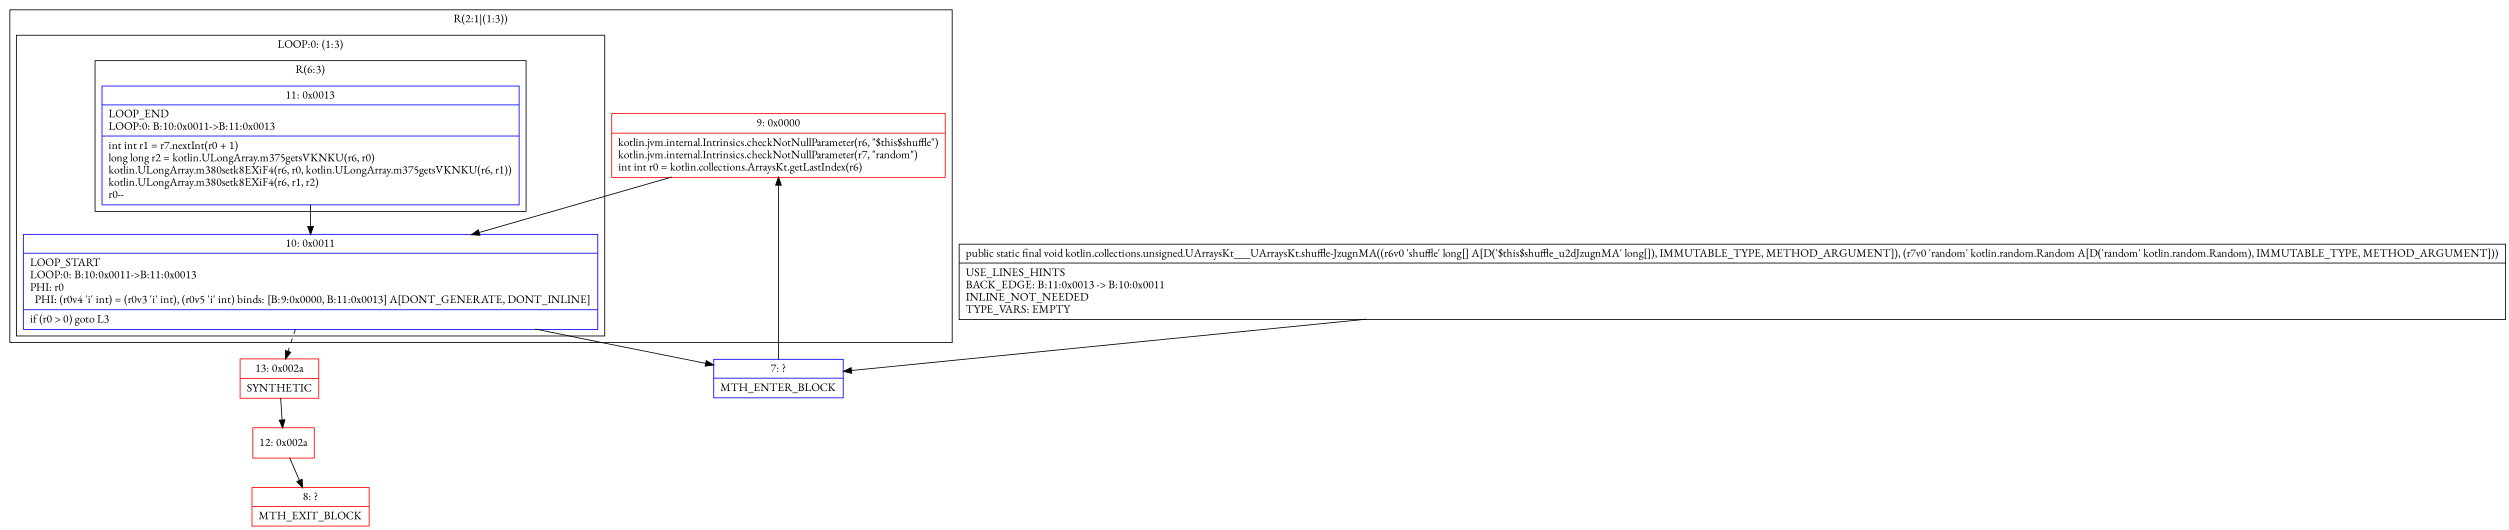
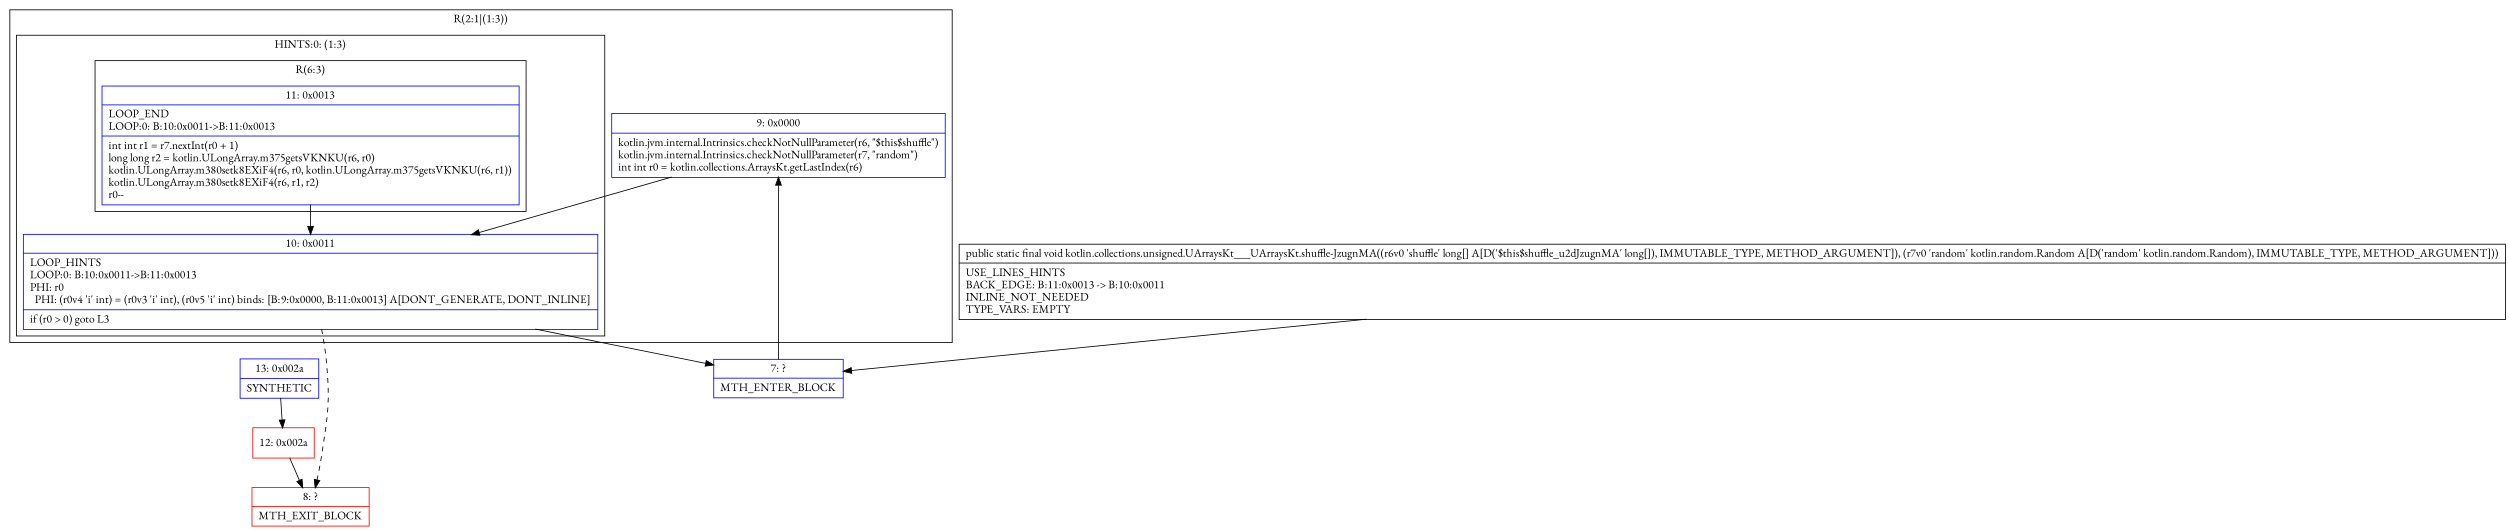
cluster "LOOP:0: (1:3)": label "LOOP:0: (1:3)" -> "HINTS:0: (1:3)"
node "9: 0x0000": color red -> blue
node "10: 0x0011": text "LOOP_START" -> "LOOP_HINTS"
edge "10: 0x0011" -> "13: 0x002a": now "10: 0x0011" -> "8: ?"
node "13: 0x002a": color red -> blue
